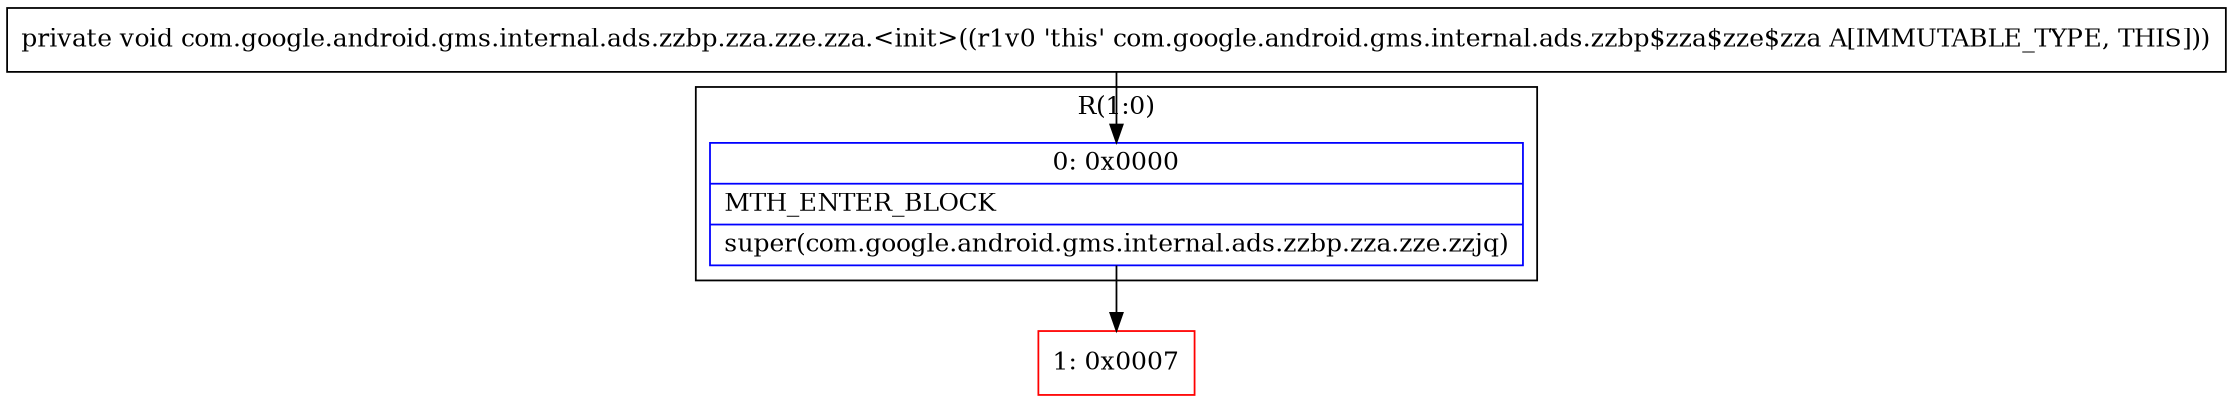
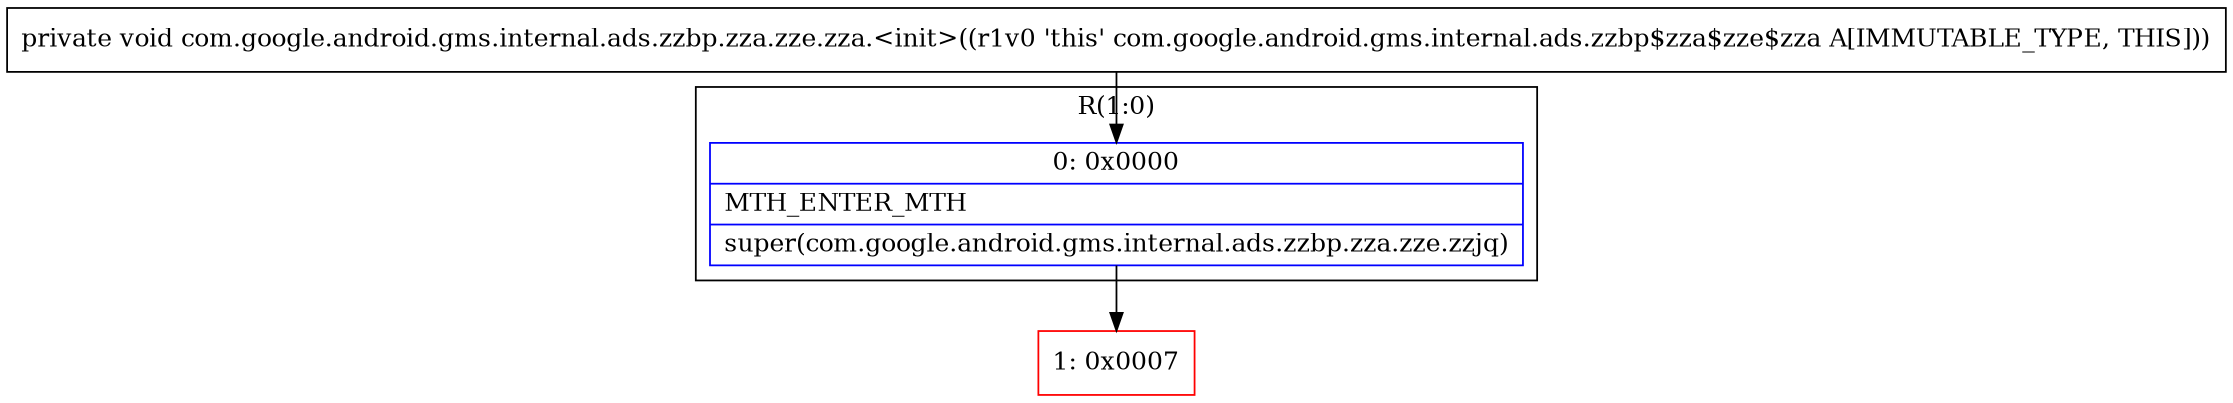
node "0: 0x0000": text "MTH_ENTER_BLOCK" -> "MTH_ENTER_MTH"
